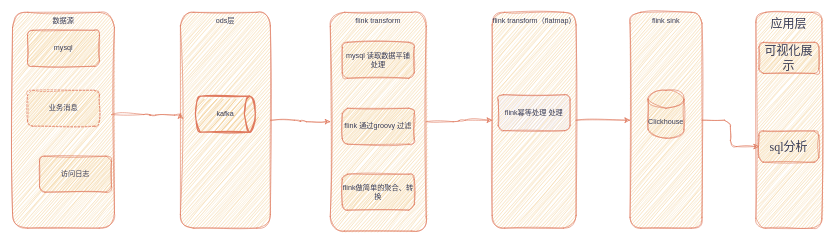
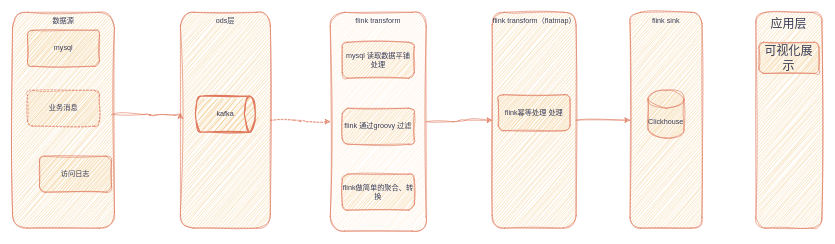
node "flink transform": fillcolor #f2cc8f -> #ffe6cc
node "flink幂等处理 处理": fillcolor #e1d5e7 -> #f2cc8f
edge "ods层" -> "flink transform": style solid -> dashed
edge "flink sink" -> "sql分析": removed
node "sql分析": removed
